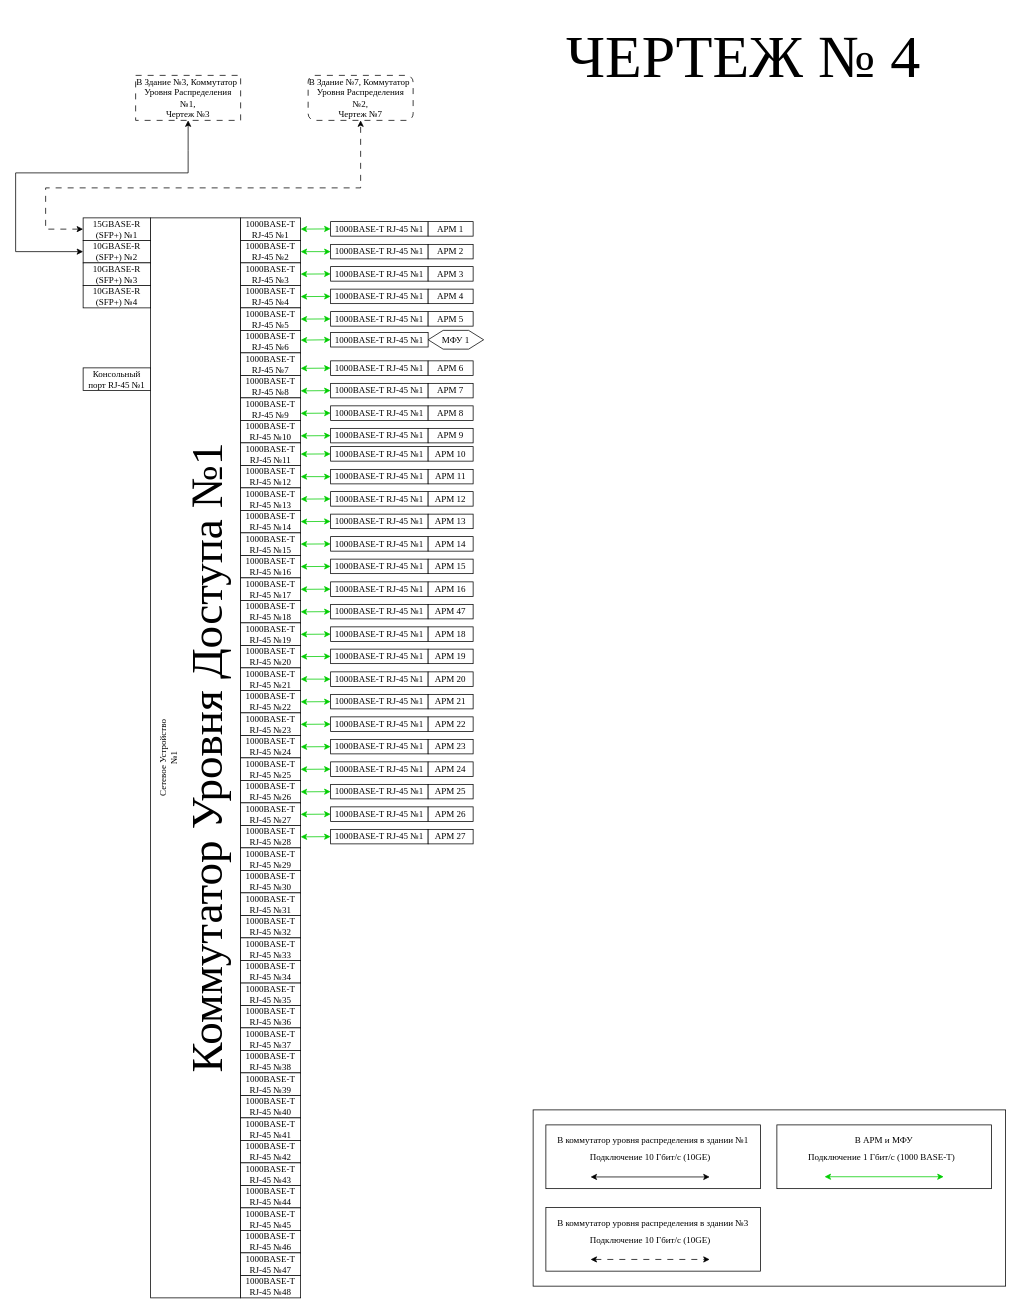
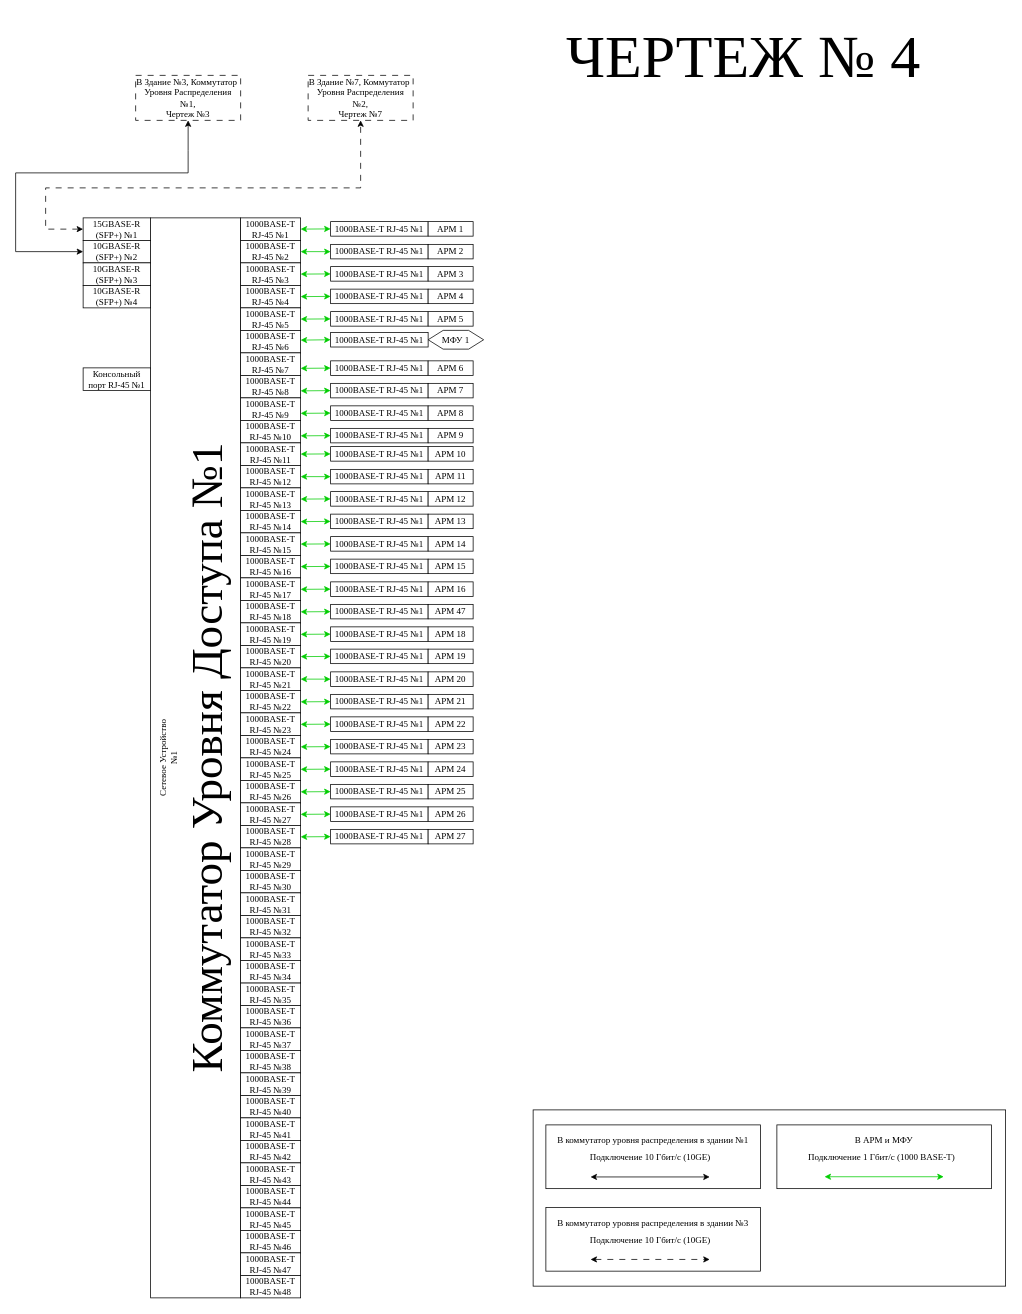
node "В Здание №7, Коммутатор Уровня Распределения №2, Чертеж №7": shape rounded rectangle -> rectangle
